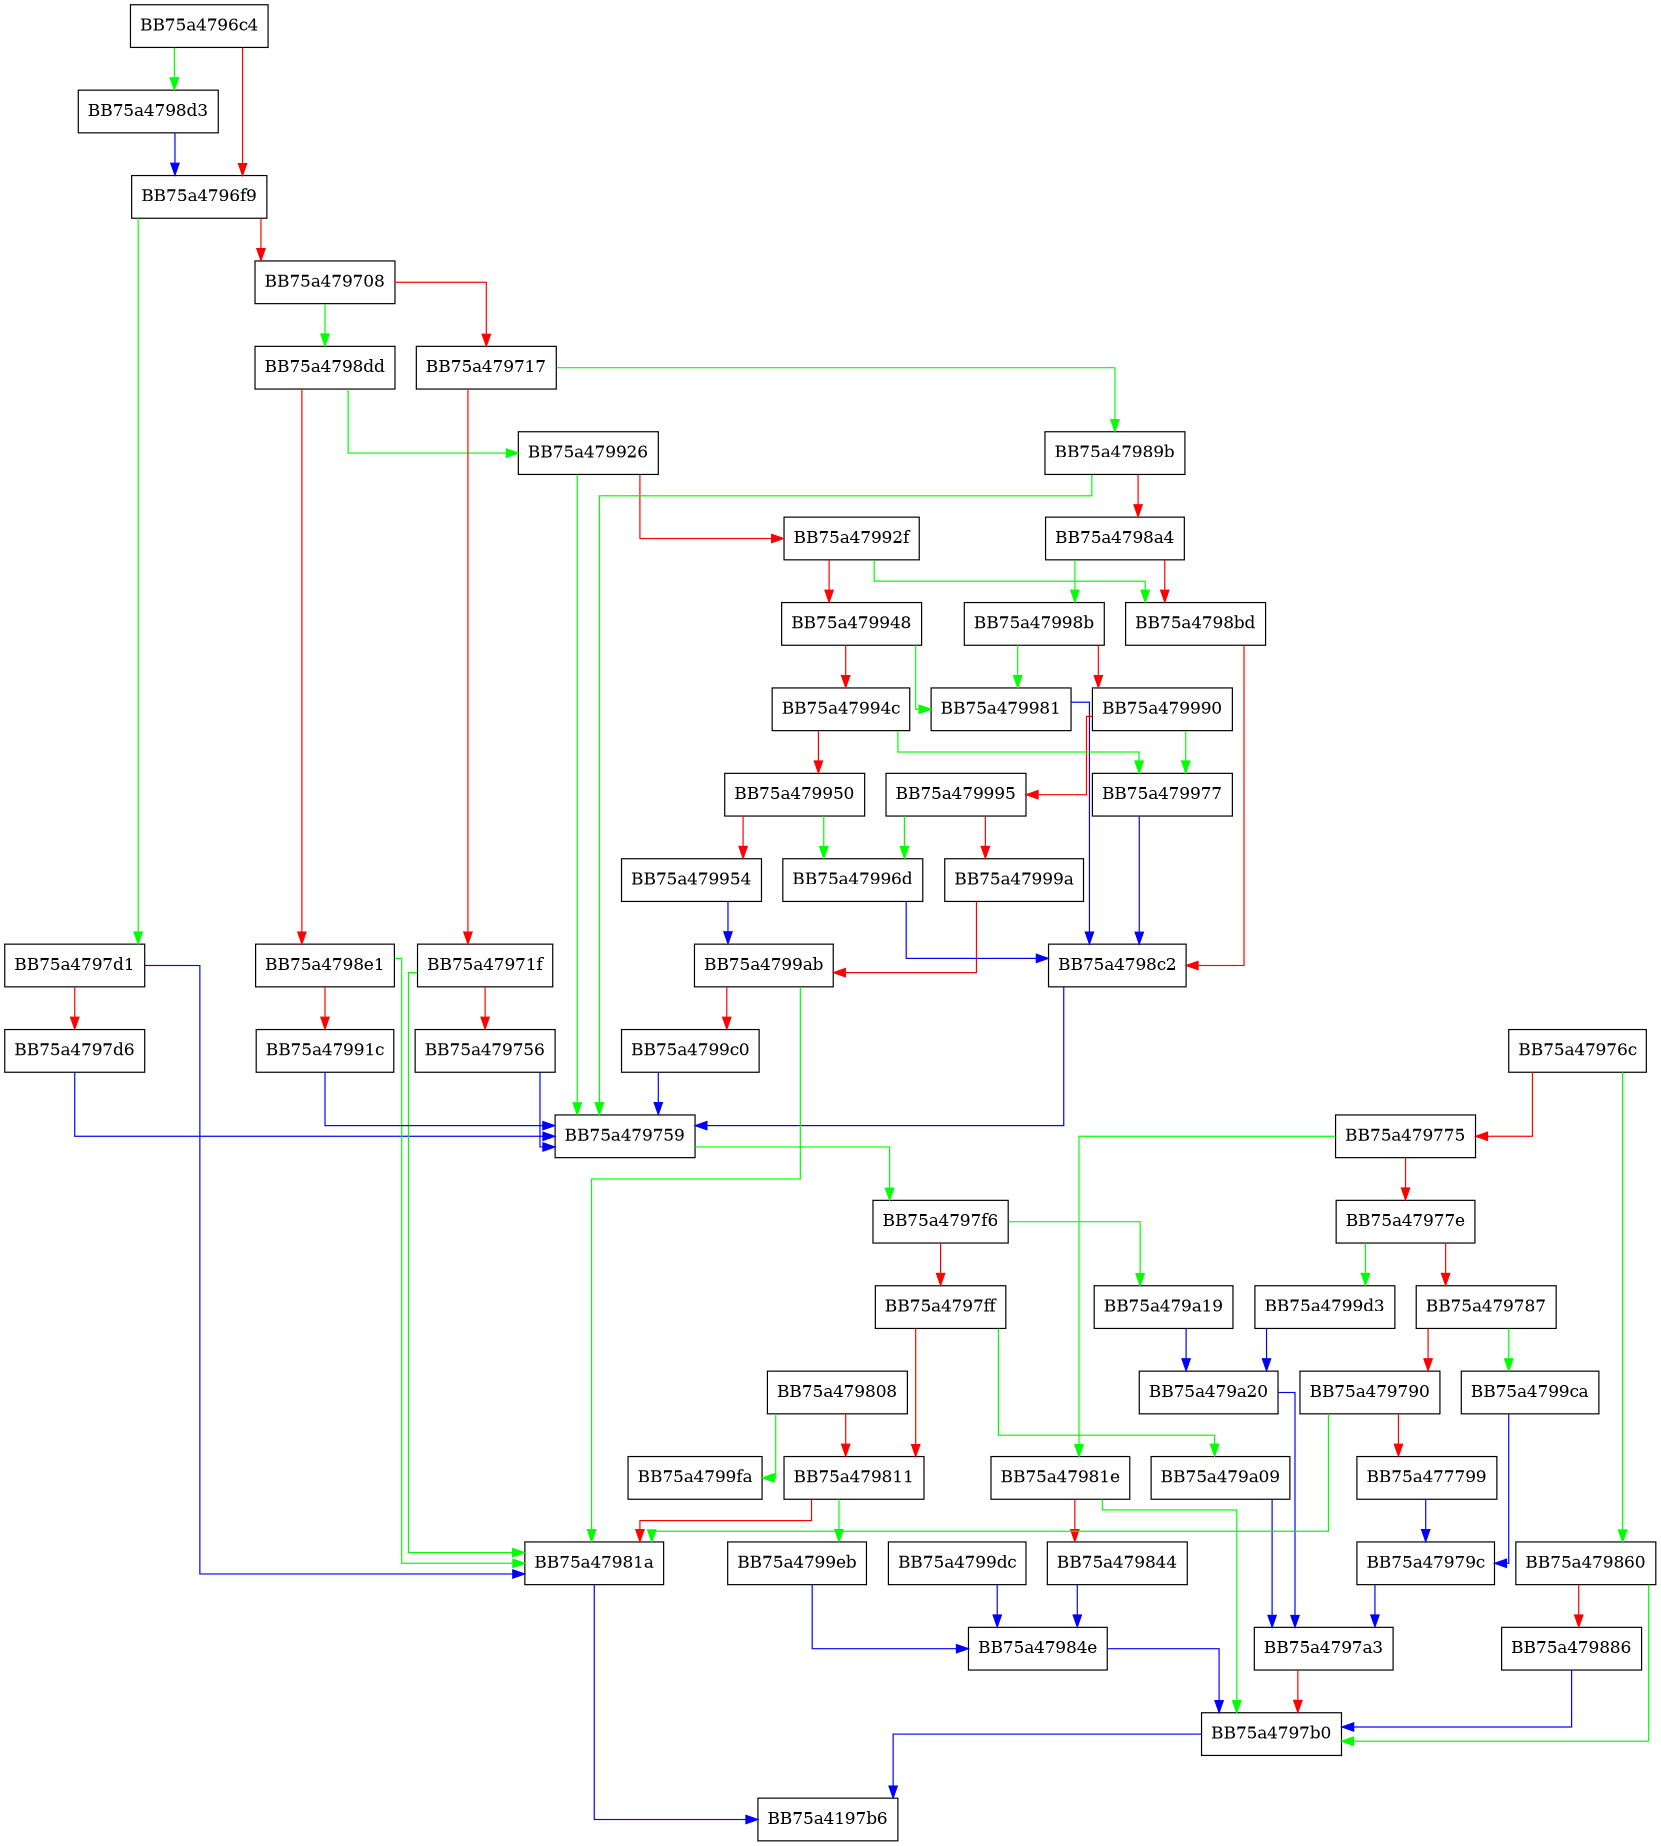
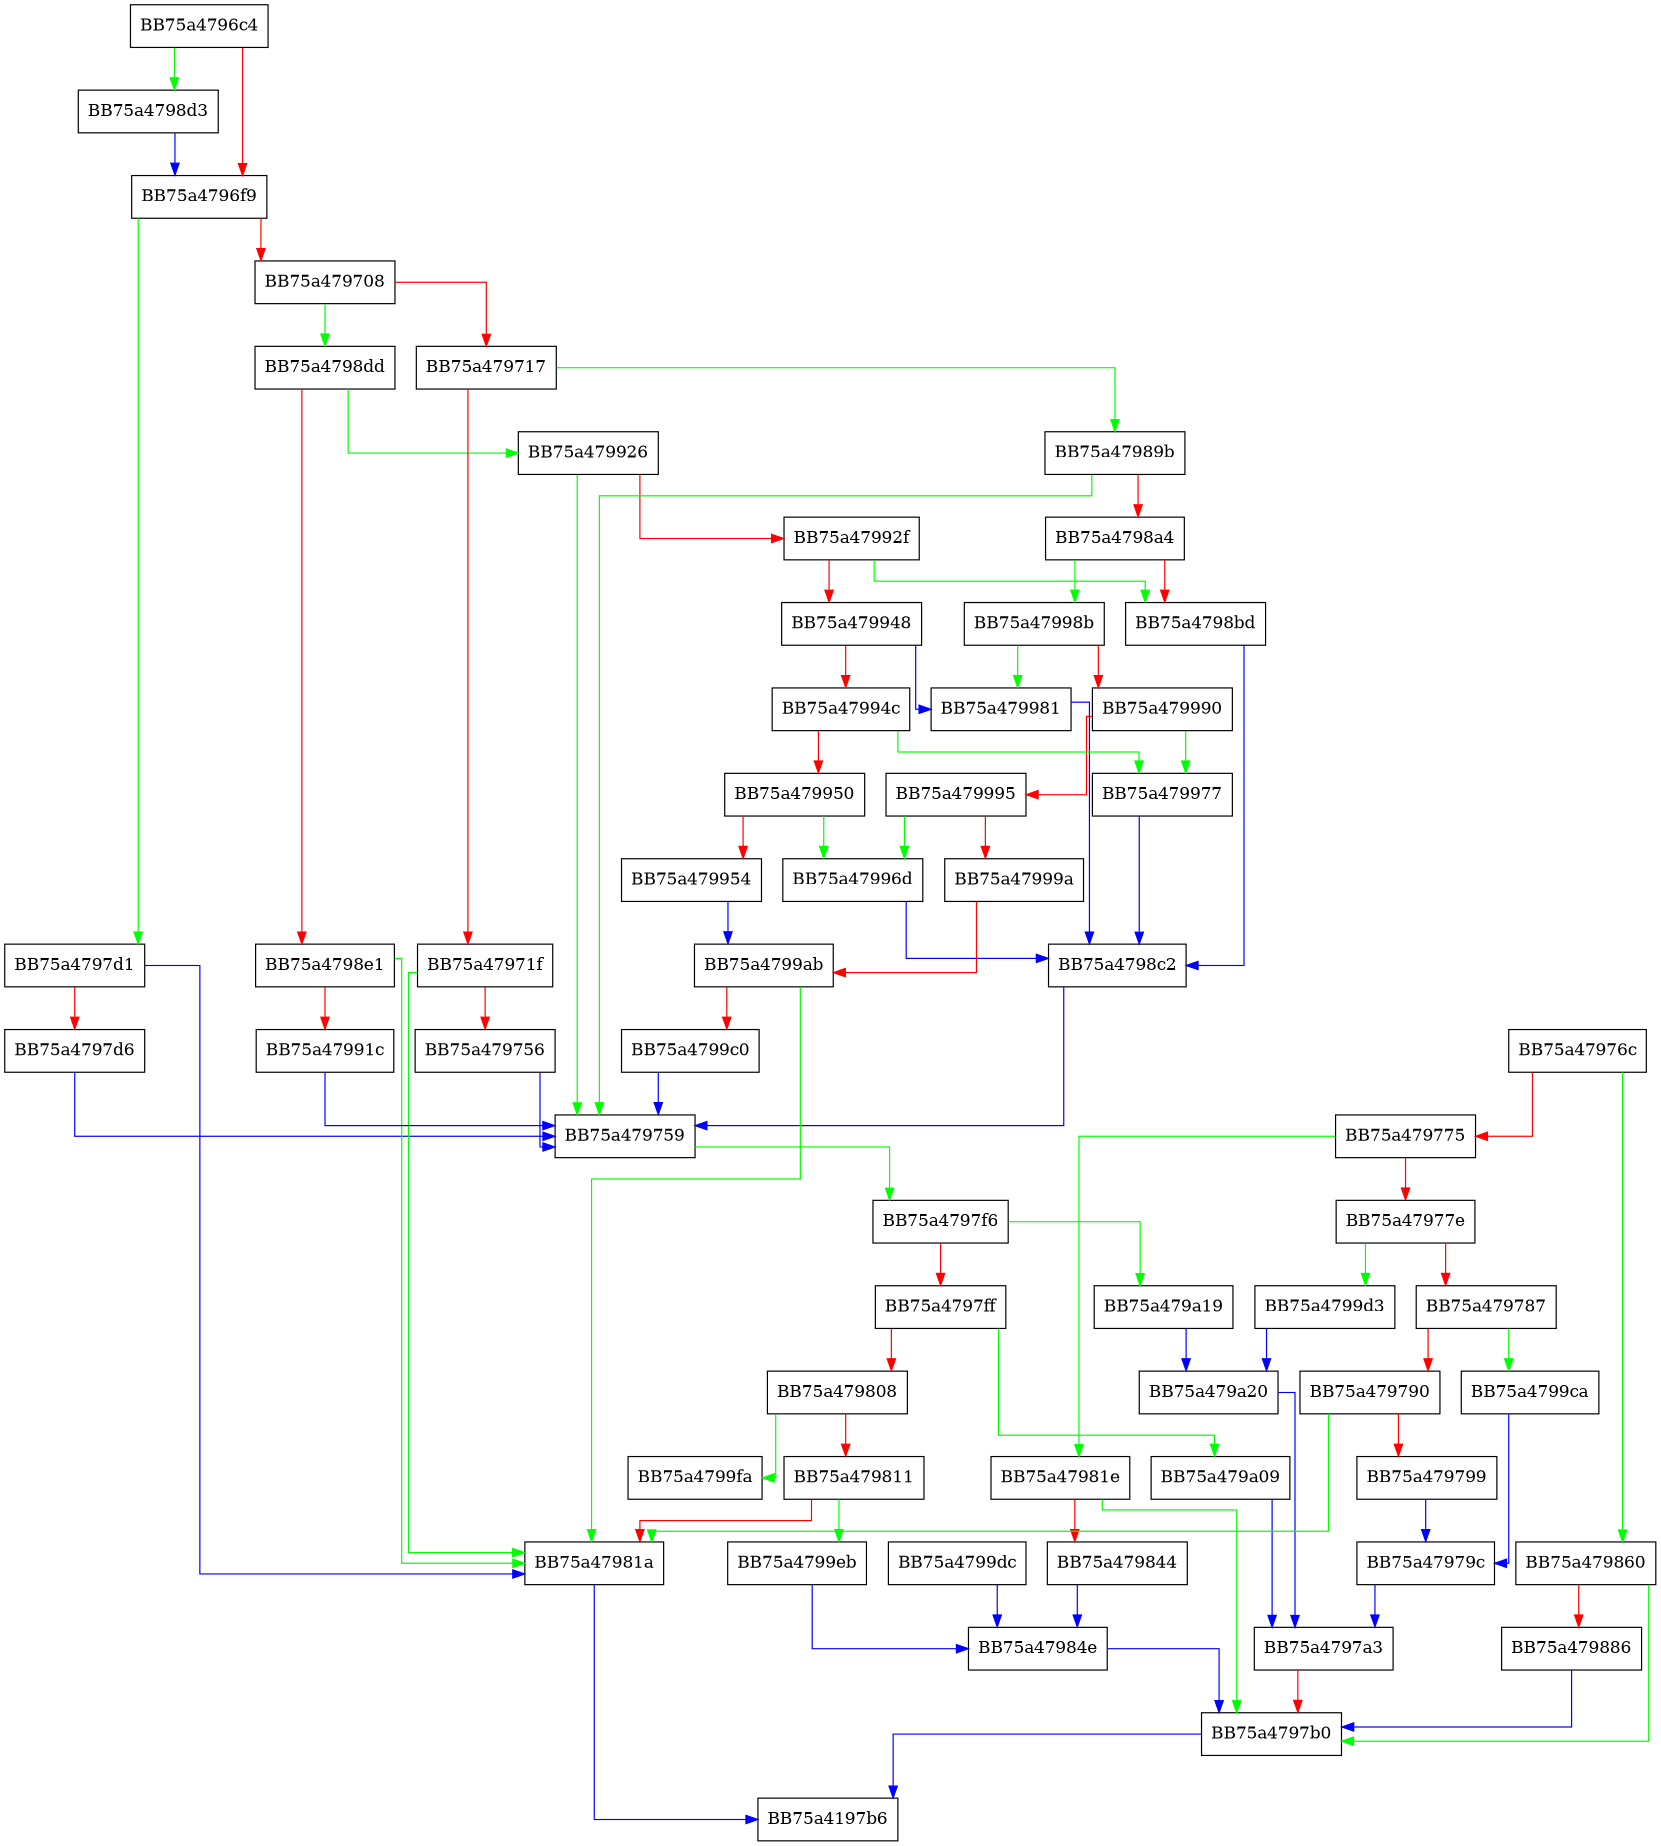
edge "BB75a479948" -> "BB75a479981": color green -> blue
edge "BB75a4798bd" -> "BB75a4798c2": color red -> blue
edge "BB75a4797ff" -> "BB75a479811": now "BB75a4797ff" -> "BB75a479808"
node "BB75a477799": label "BB75a477799" -> "BB75a479799"
